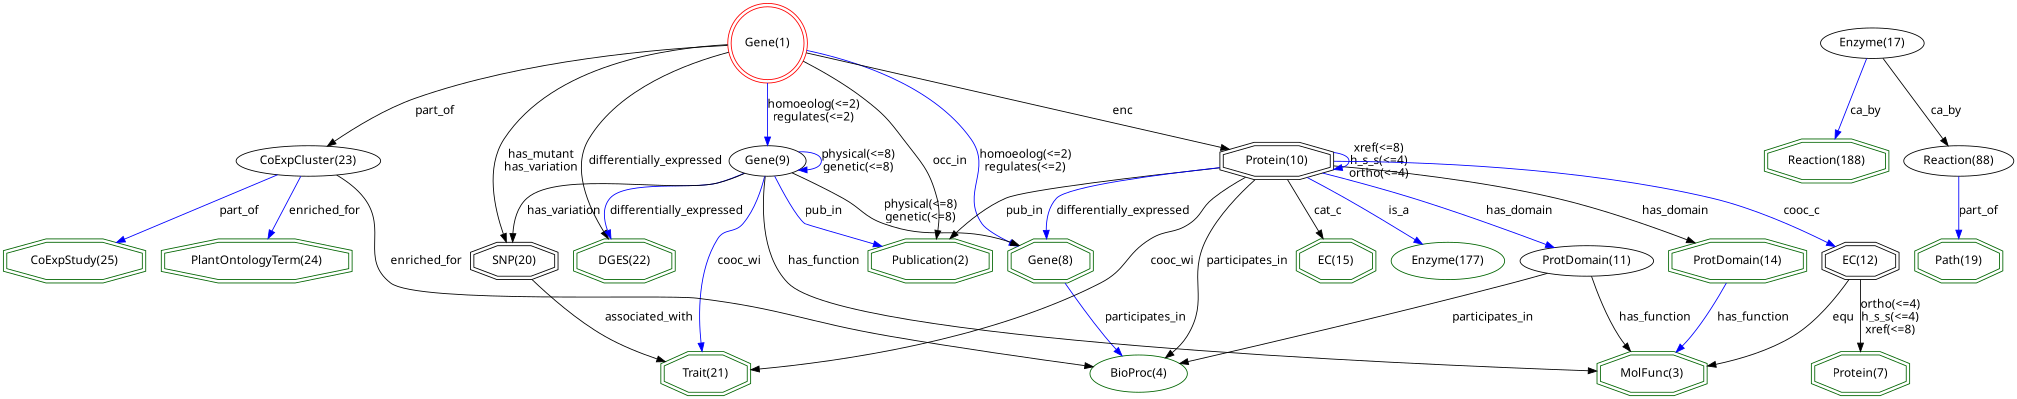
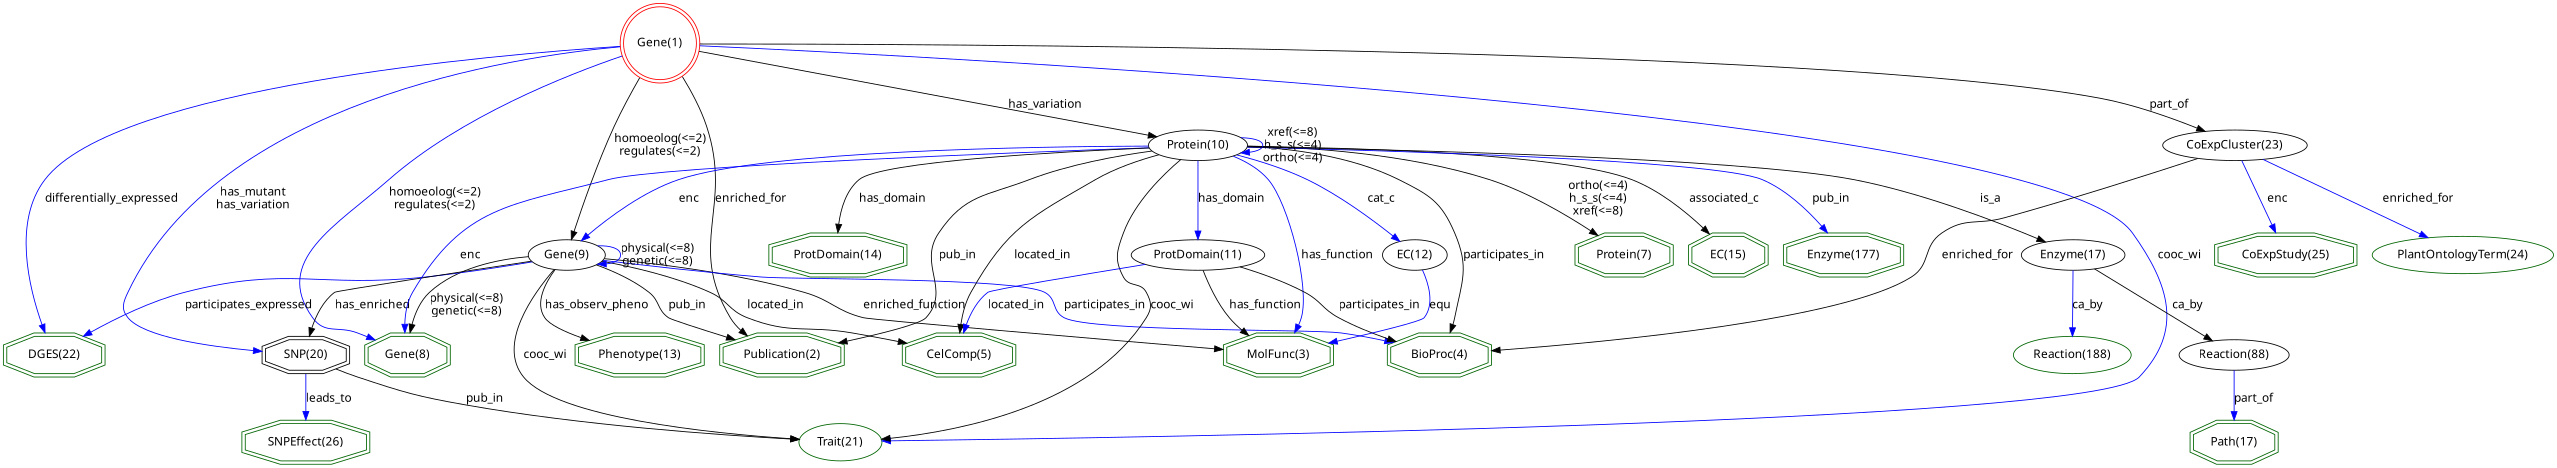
edge "Gene(1)" -> "SNP(20)": color black -> blue
edge "Gene(1)" -> "Gene(9)": color blue -> black
edge "Gene(1)" -> "Protein(10)": label "enc" -> "has_variation"
edge "Gene(1)" -> "DGES(22)": color black -> blue
edge "Protein(10)" -> "Gene(9)": added, label "enc"
edge "Gene(1)" -> "Publication(2)": label "occ_in" -> "enriched_for"
node "Protein(10)": shape doubleoctagon -> ellipse
node "Reaction(188)": shape doubleoctagon -> ellipse
edge "Protein(10)" -> "Enzyme(17)": added, label "is_a"
edge "CoExpCluster(23)" -> "CoExpStudy(25)": label "part_of" -> "enc"
edge "Gene(9)" -> "SNP(20)": label "has_variation" -> "has_enriched"
edge "Gene(9)" -> "DGES(22)": label "differentially_expressed" -> "participates_expressed"
edge "Protein(10)" -> "Gene(8)": label "differentially_expressed" -> "enc"
edge "Protein(10)" -> "EC(15)": label "cat_c" -> "associated_c"
edge "Protein(10)" -> "Enzyme(177)": label "is_a" -> "pub_in"
edge "Protein(10)" -> "EC(12)": label "cooc_c" -> "cat_c"
edge "Gene(1)" -> "Trait(21)": added, label "cooc_wi"
edge "Gene(9)" -> "Publication(2)": color blue -> black
edge "Gene(9)" -> "Trait(21)": color blue -> black
node "PlantOntologyTerm(24)": shape doubleoctagon -> ellipse
edge "Gene(9)" -> "MolFunc(3)": label "has_function" -> "enriched_function"
node "Enzyme(177)": shape ellipse -> doubleoctagon
node "EC(12)": shape doubleoctagon -> ellipse
node "Path(19)": label "Path(19)" -> "Path(17)"
edge "EC(12)" -> "Protein(7)": now "Protein(10)" -> "Protein(7)"
edge "ProtDomain(14)" -> "MolFunc(3)": now "Protein(10)" -> "MolFunc(3)"
edge "SNP(20)" -> "Trait(21)": label "associated_with" -> "pub_in"
edge "Gene(8)" -> "BioProc(4)": now "Gene(9)" -> "BioProc(4)"
edge "EC(12)" -> "MolFunc(3)": color black -> blue
node "Phenotype(13)": added
node "CelComp(5)": added
node "Trait(21)": shape doubleoctagon -> ellipse
node "BioProc(4)": shape ellipse -> doubleoctagon
node "SNPEffect(26)": added
